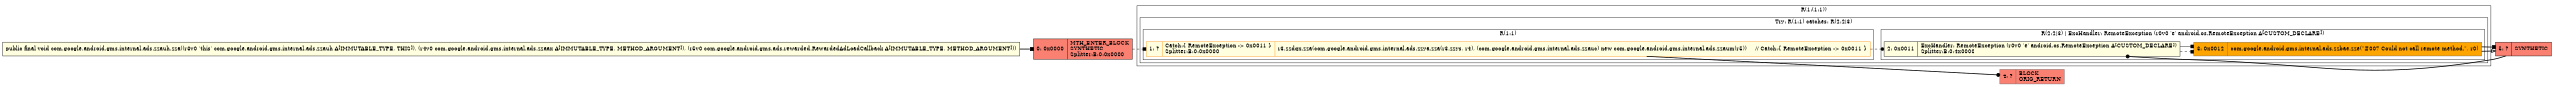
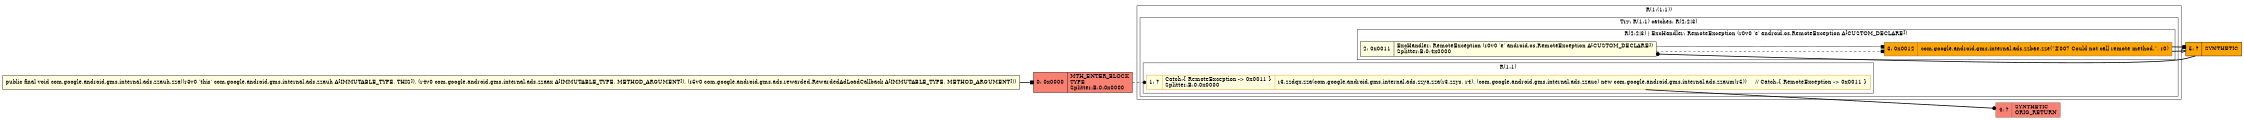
node "0: 0x0000": text "SYNTHETIC" -> "TYPE"
edge "0: 0x0000" -> "1: ?": arrowhead box -> dot
edge "1: ?" -> "2: 0x0011": removed
node "5: ?": fillcolor salmon -> orange
node "4: ?": text "BLOCK" -> "SYNTHETIC"
